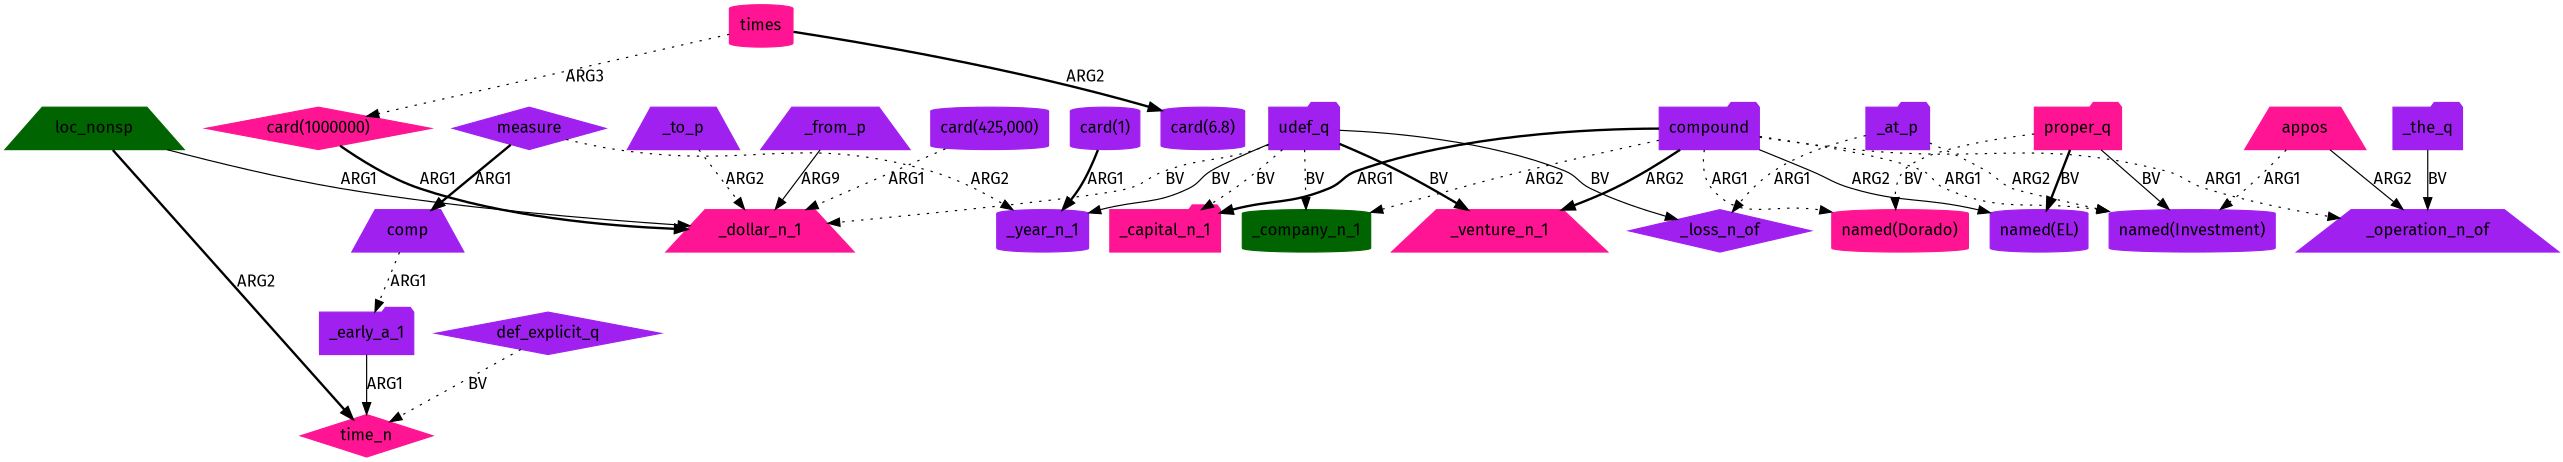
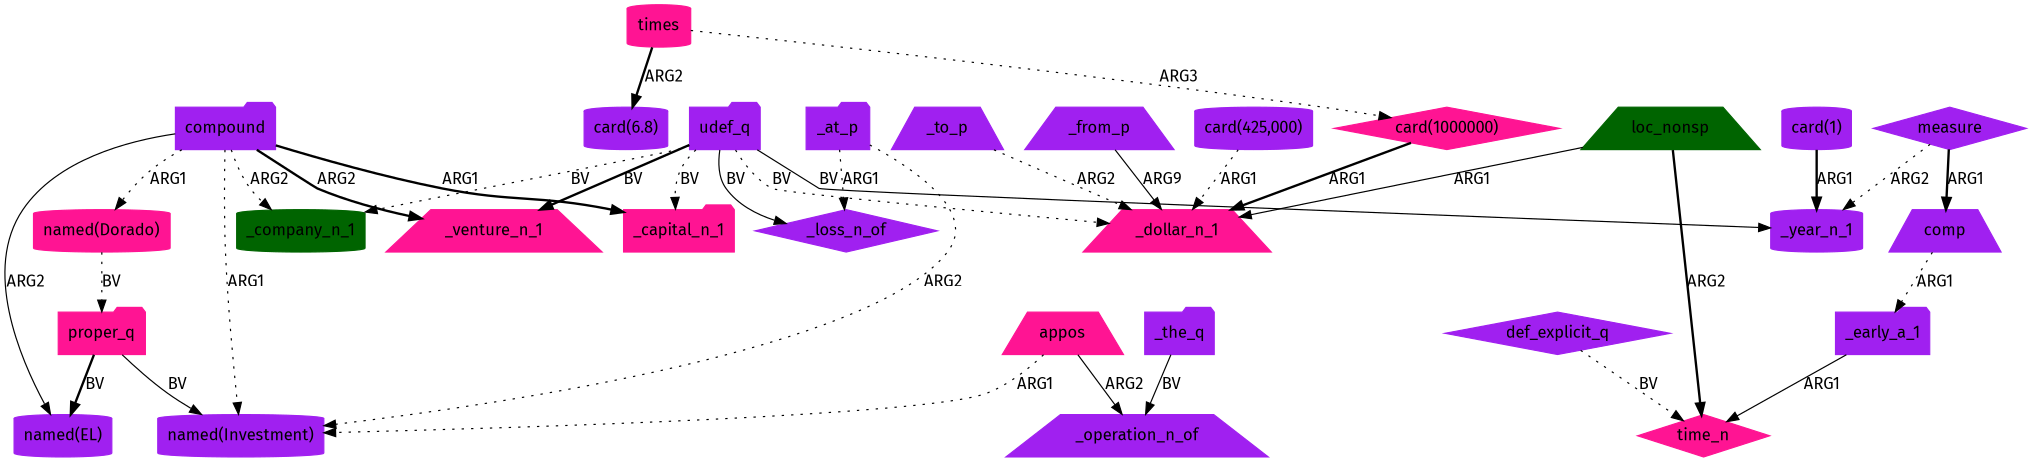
edge "proper_q" -> "named(Dorado)": reversed
edge "compound" -> "_operation_n_of": removed, label "ARG1"
